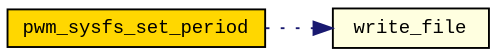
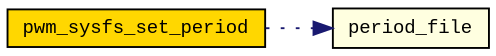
node "write_file": label "write_file" -> "period_file"
